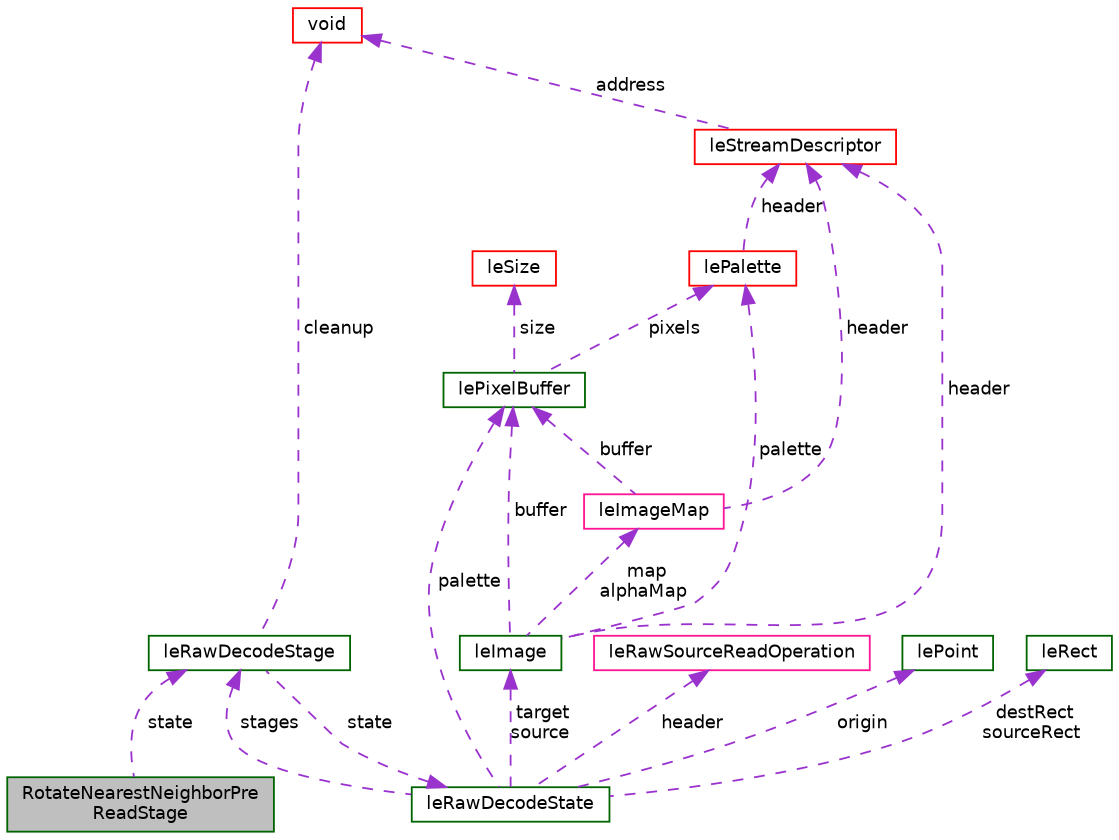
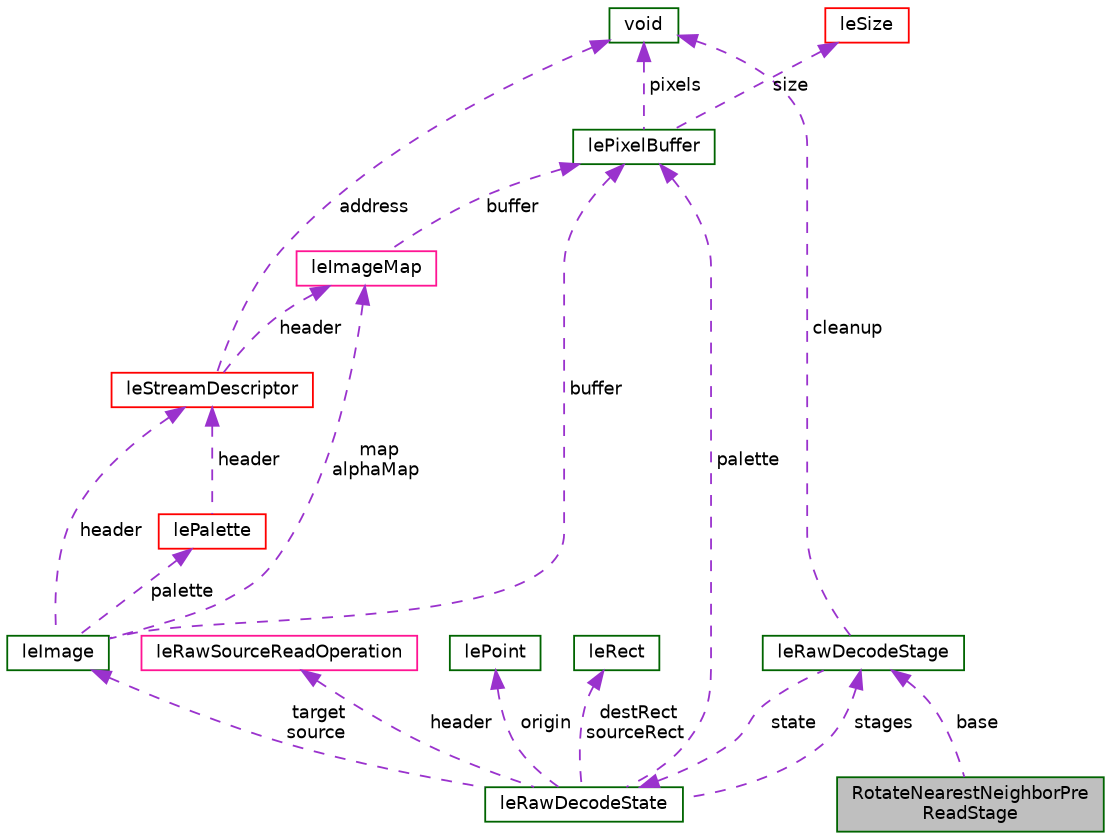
node "void": color red -> darkgreen
edge "lePixelBuffer" -> "lePalette": now "lePixelBuffer" -> "void"
edge "leImageMap" -> "leStreamDescriptor": reversed
edge "RotateNearestNeighborPre ReadStage" -> "leRawDecodeStage": label " state" -> " base"
